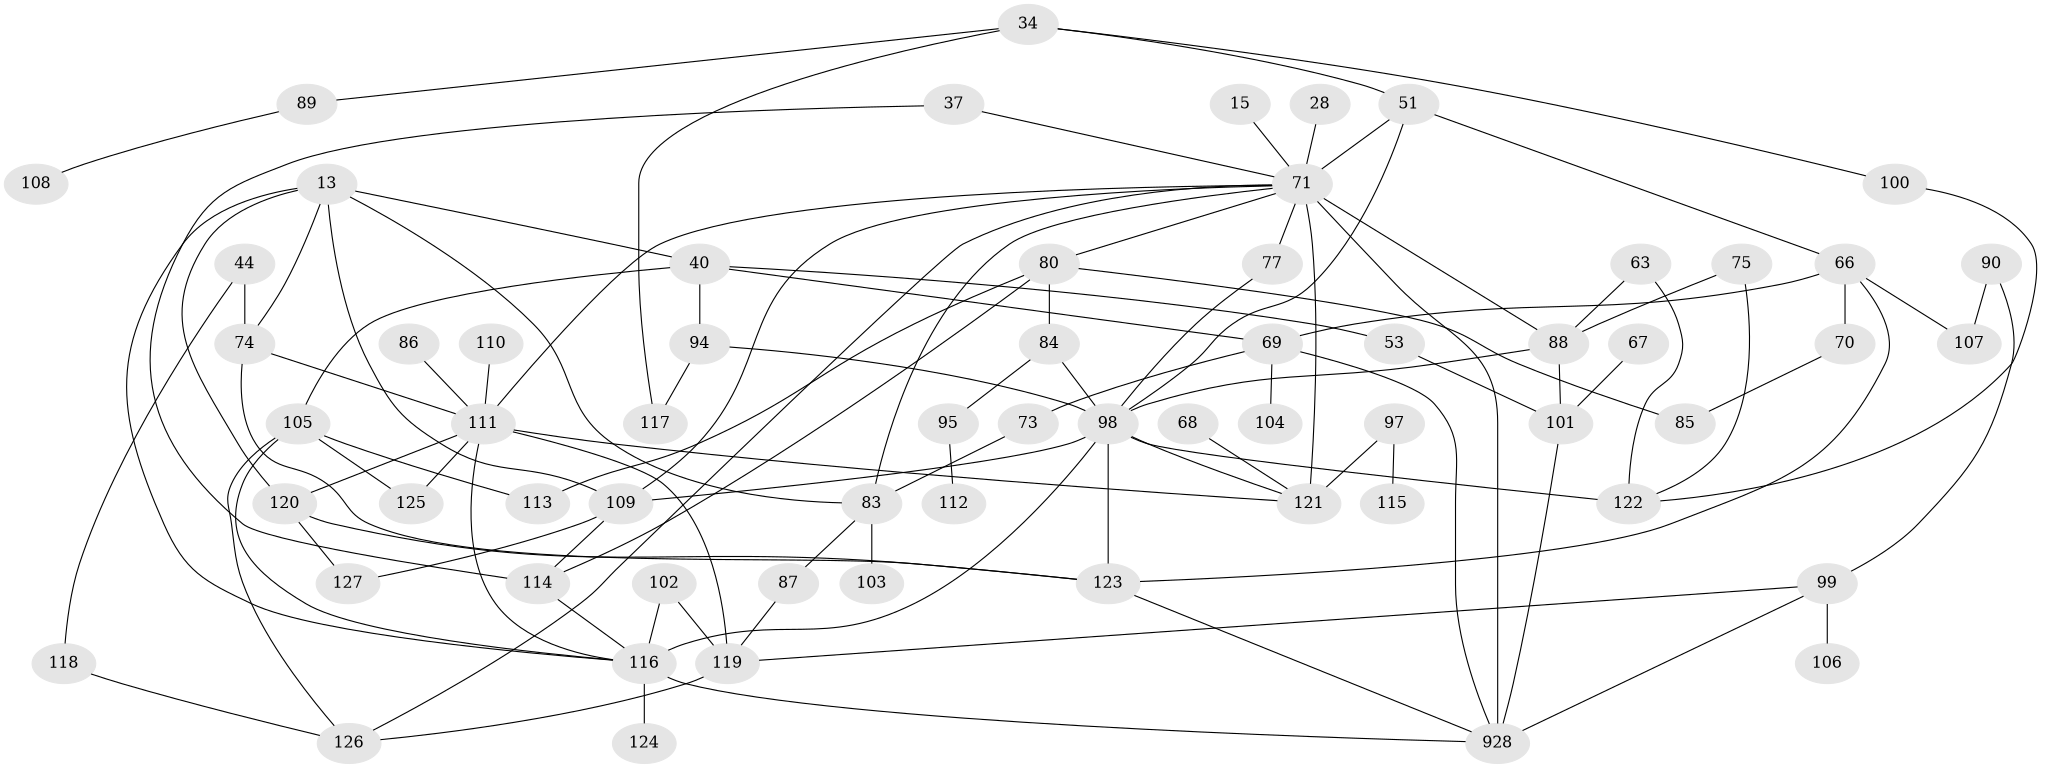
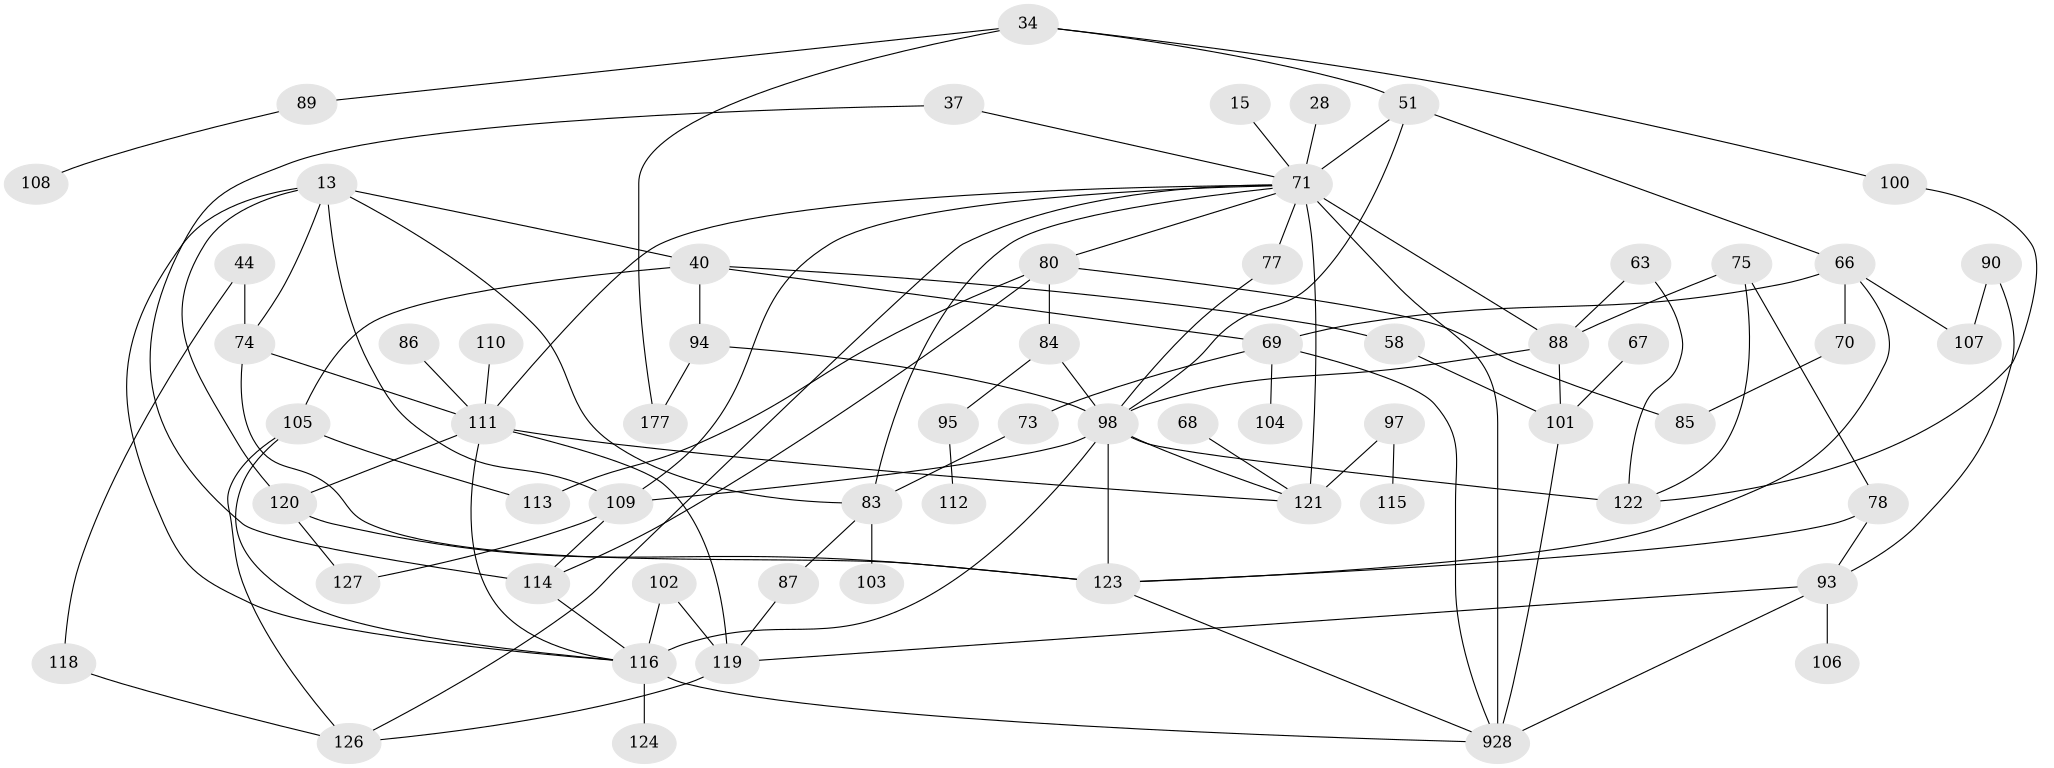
node "53": label "53" -> "58"
node "117": label "117" -> "177"
node "125": removed
node "78": added
node "99": label "99" -> "93"
